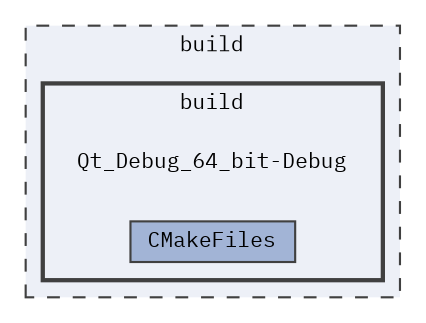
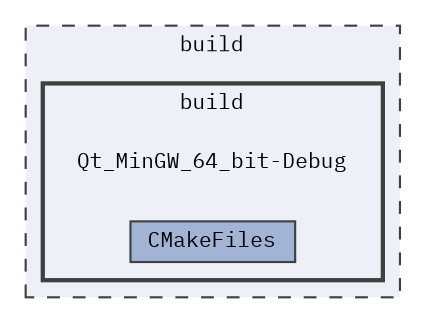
node "Qt_Debug_64_bit-Debug": label "Qt_Debug_64_bit-Debug" -> "Qt_MinGW_64_bit-Debug"
